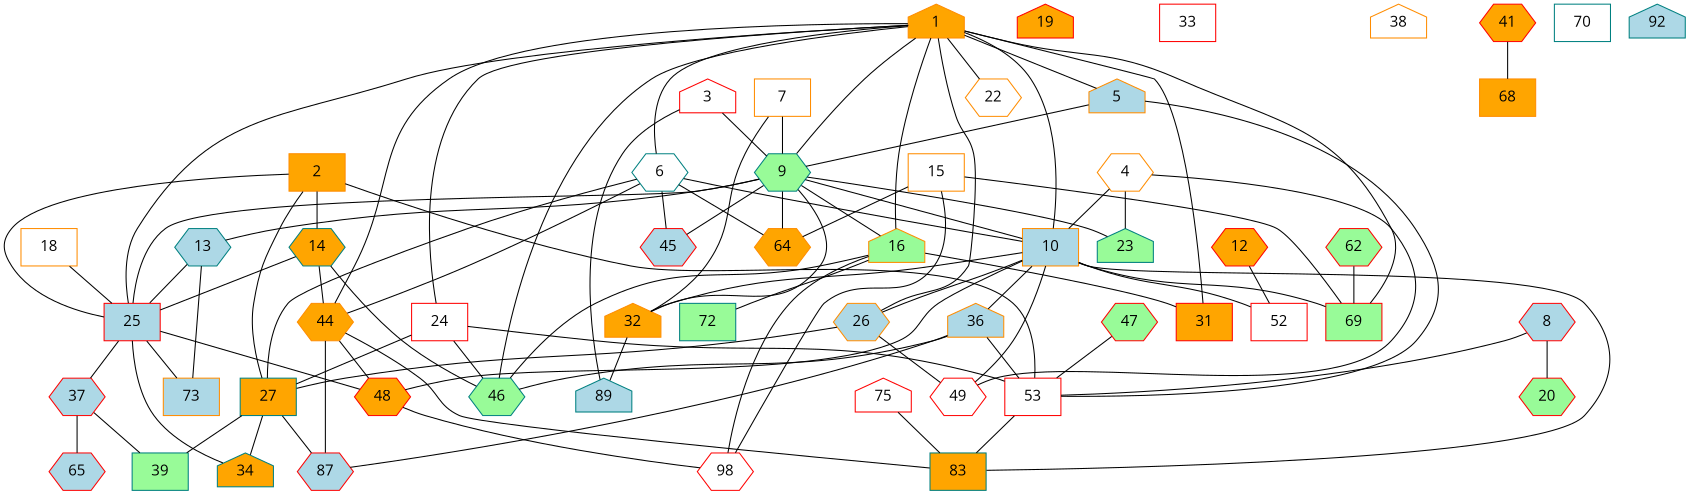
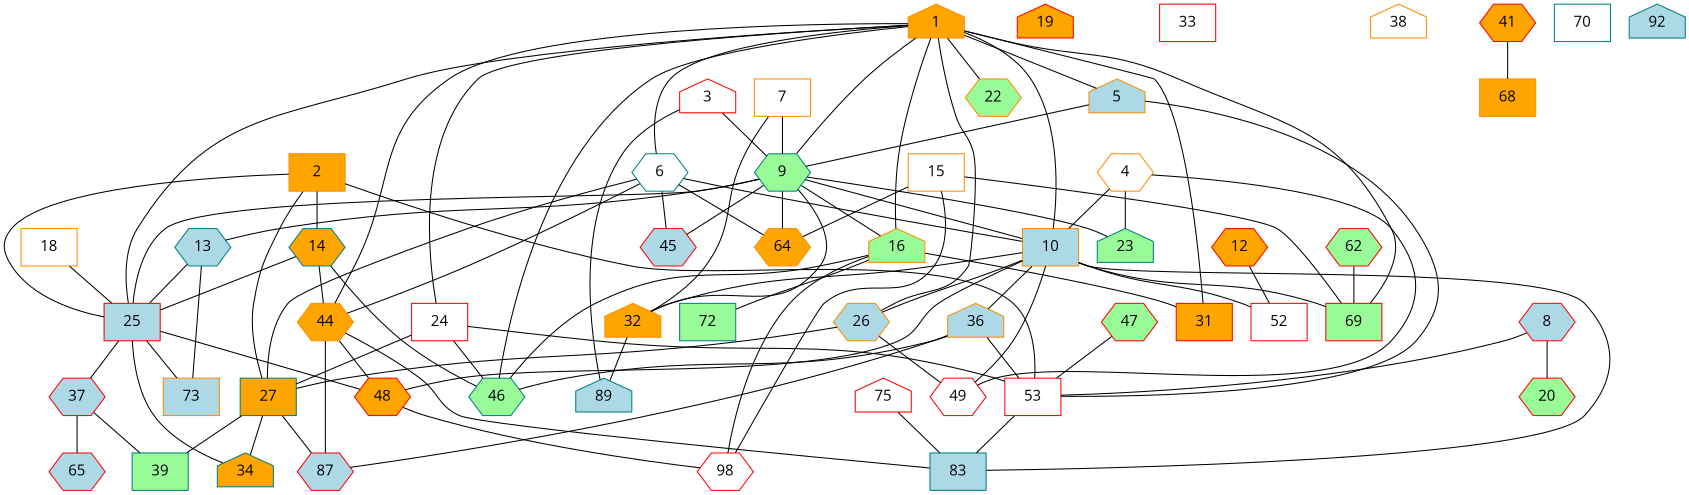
node "22": fillcolor white -> palegreen
node "83": fillcolor orange -> lightblue
